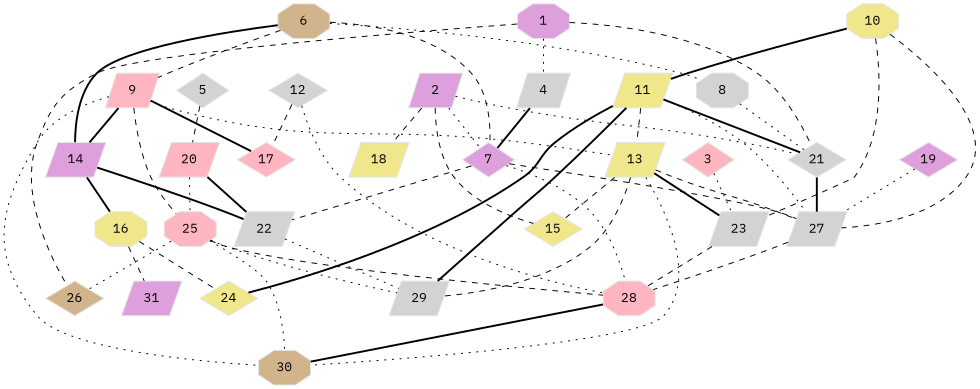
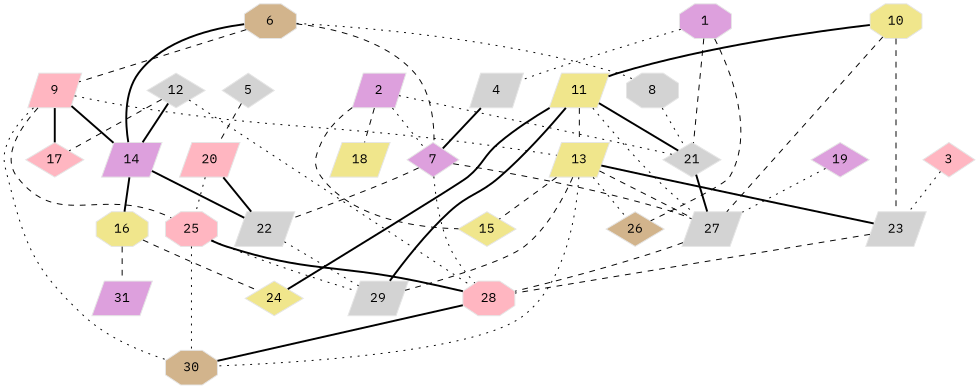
edge "12" -- "14": added
edge "25" -- "26": now "13" -- "26"
edge "25" -- "28": style dashed -> bold
